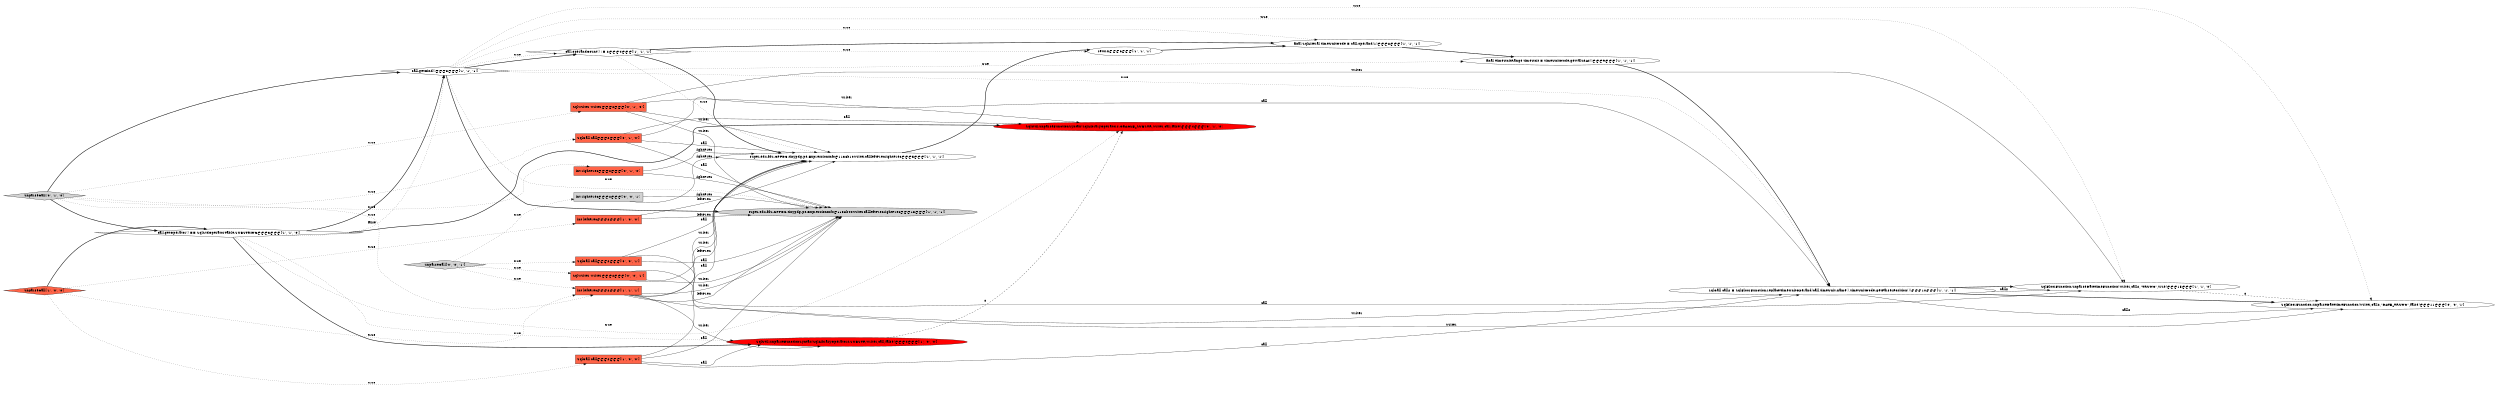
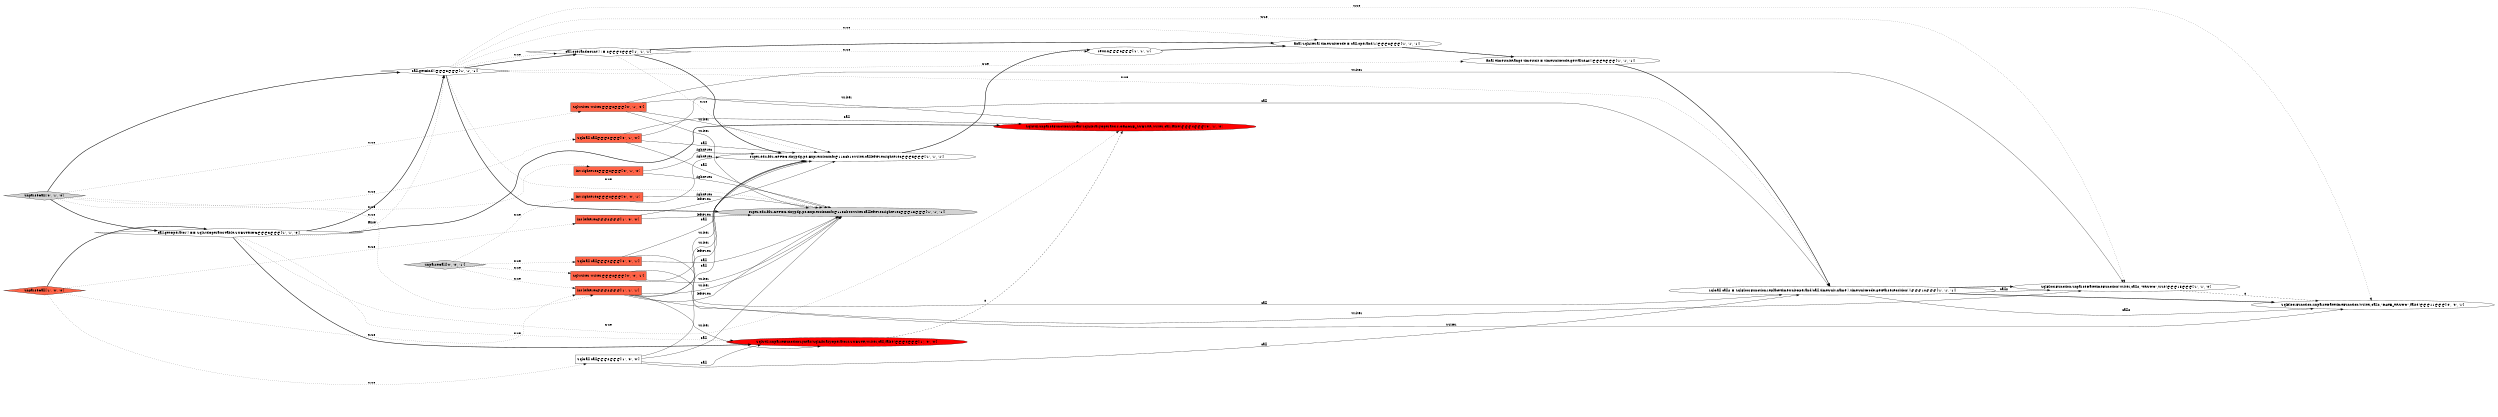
node "int rightPrec@@@2@@@['0', '0', '1']": fillcolor lightgray -> tomato
node "SqlCall call@@@2@@@['1', '0', '0']": fillcolor tomato -> white
